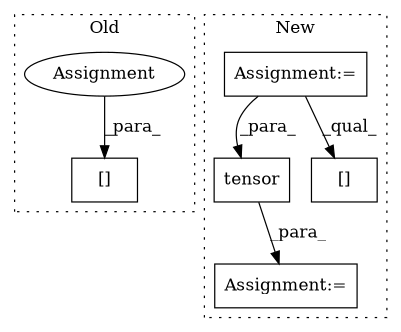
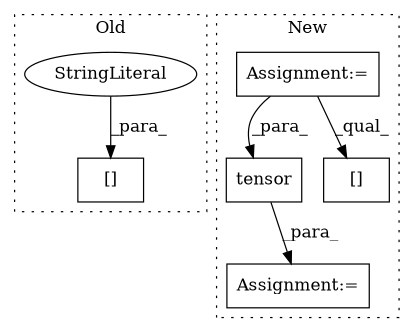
node "Assignment": label "Assignment" -> "StringLiteral"
